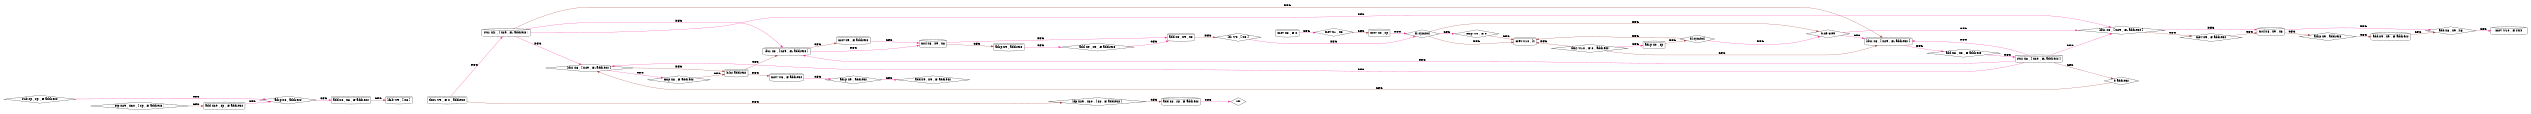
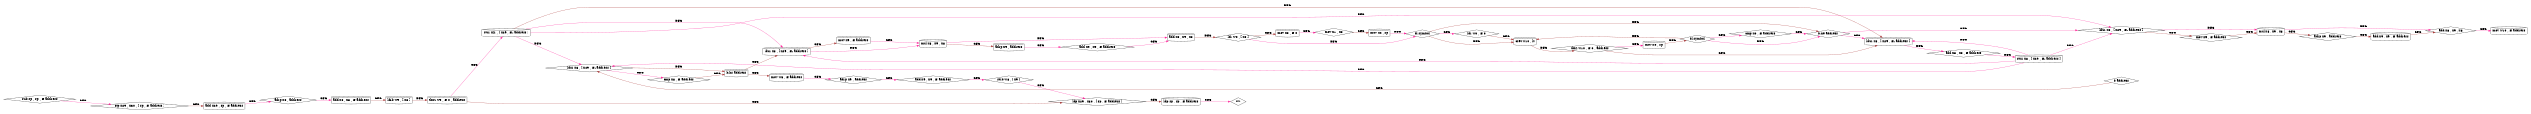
node "mov w10 , # strb": label "mov w10 , # strb" -> "mov w10 , # address"
node "cmp w0 , # 0": label "cmp w0 , # 0" -> "ldr w0 , # 0"
node "cmp x0 , # address": added
node "b.ne cset": label "b.ne cset" -> "b.ne address"
edge "ldr w0 , [ x8 ]" -> "mov x8 , # 0": added, label "CFG"
edge "tbnz w10 , # 0 , address" -> "cset w10 , lt": reversed
node "adrp x0 , sp": label "adrp x0 , sp" -> "mov x0 , sp"
edge "tbnz w9 , # 0 , address" -> "stur xzr , [ x29 , #- address ]": label "DFG" -> "CFG"
edge "stur x8 , [ x29 , #- address ]" -> "b address": removed, label "CFG"
edge "b.hs address" -> "mov w8 , # address": label "DFG" -> "CFG"
node "strb w8 , [ x9 ]": added
edge "sub sp , sp , # address" -> "adrp x8 , address": now "sub sp , sp , # address" -> "stp x29 , x30 , [ sp , # address ]"
edge "ldrb w9 , [ x8 ]" -> "tbnz w9 , # 0 , address": added, label "DFG"
edge "tbnz w9 , # 0 , address" -> "ldp x29 , x30 , [ sp , # address ]": label "DFG" -> "CFG"
node "add sp , sp , # address": label "add sp , sp , # address" -> "ldp sp , sp , # address"
node "ret": label "ret" -> "xzr"
